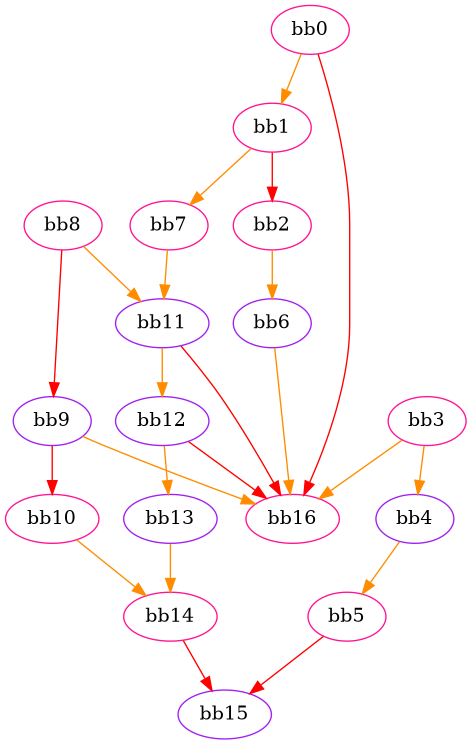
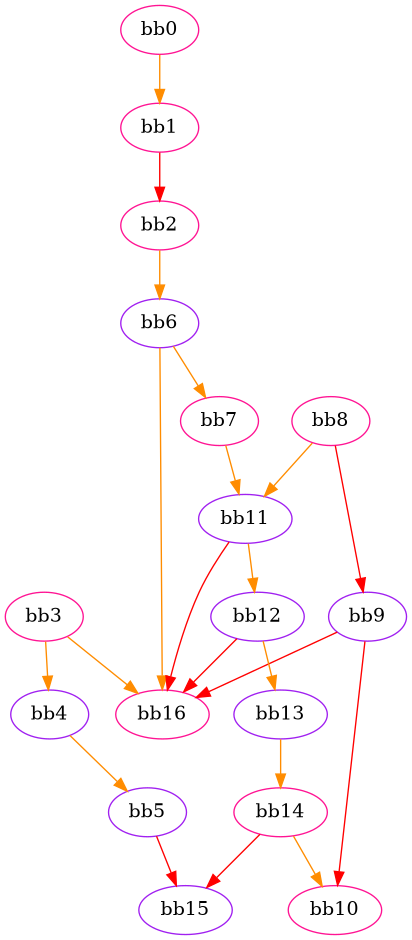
edge "bb1" -> "bb7": now "bb6" -> "bb7"
edge "bb0" -> "bb16": removed
edge "bb9" -> "bb16": color darkorange -> red
edge "bb10" -> "bb14": reversed
node "bb5": color deeppink -> purple
